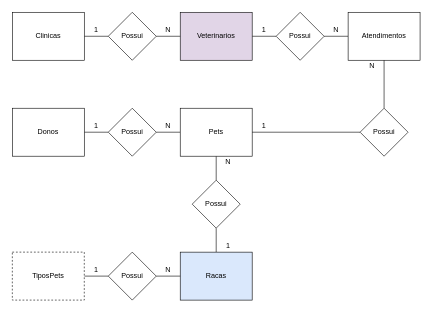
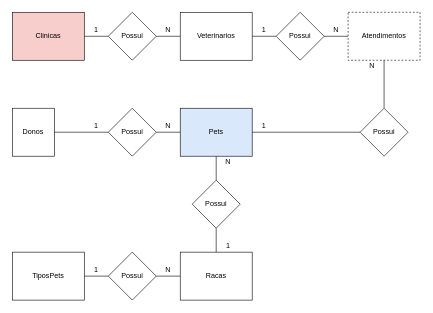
node "Clinicas": fillcolor #ffffff -> #f8cecc
node "Veterinarios": fillcolor #e1d5e7 -> #ffffff
node "Atendimentos": style solid -> dashed
node "Donos": size 72x48 -> 42x48
node "Pets": fillcolor #ffffff -> #dae8fc
node "TiposPets": style dashed -> solid
node "Racas": fillcolor #dae8fc -> #ffffff
